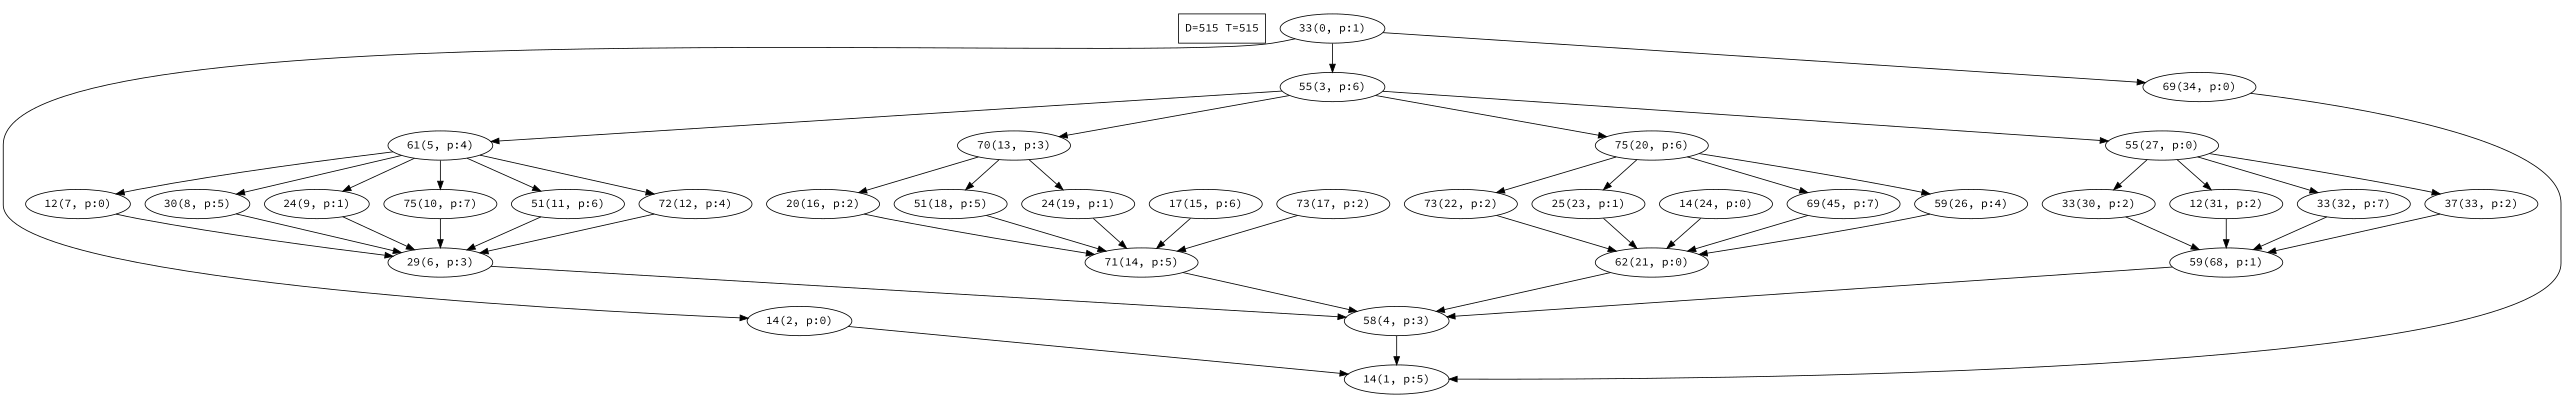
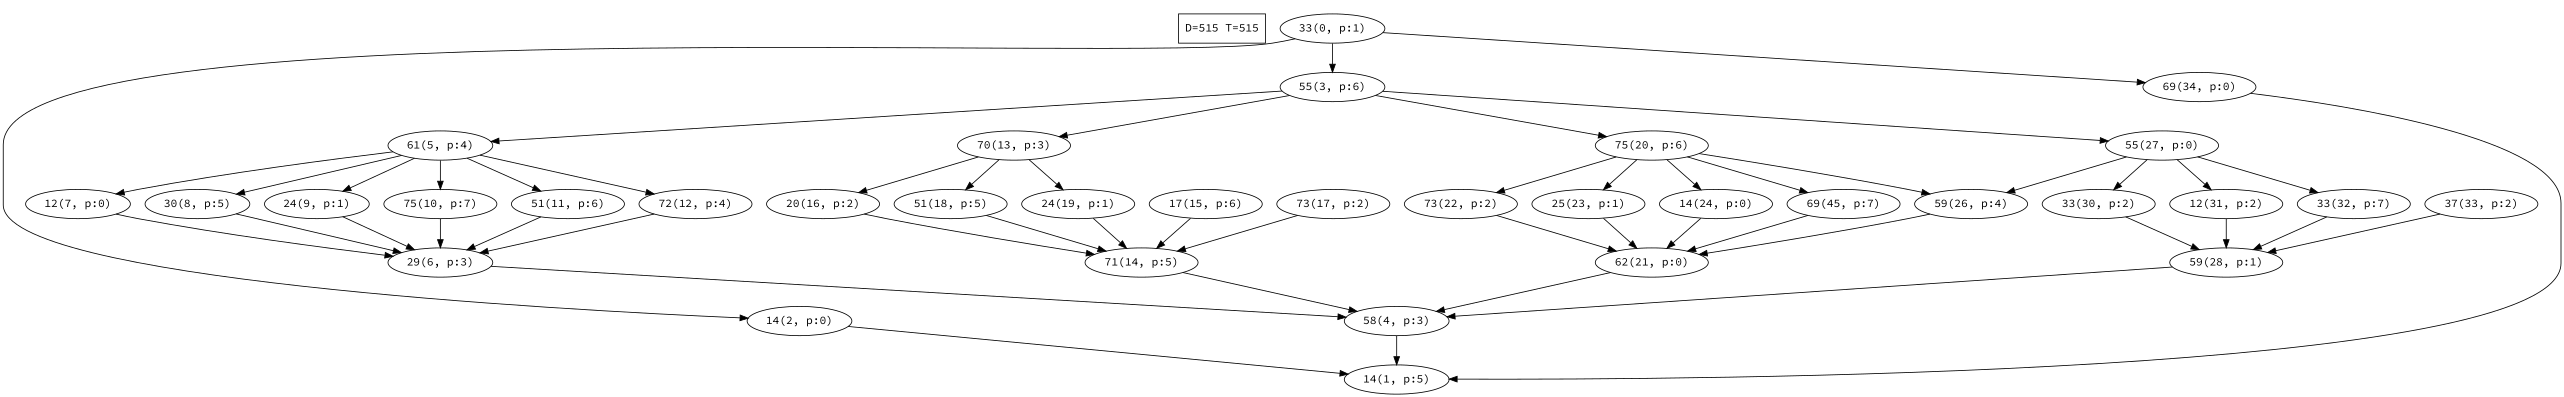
edge "75(20, p:6)" -> "14(24, p:0)": added
edge "55(27, p:0)" -> "37(33, p:2)": now "55(27, p:0)" -> "59(26, p:4)"
node "59(68, p:1)": label "59(68, p:1)" -> "59(28, p:1)"
